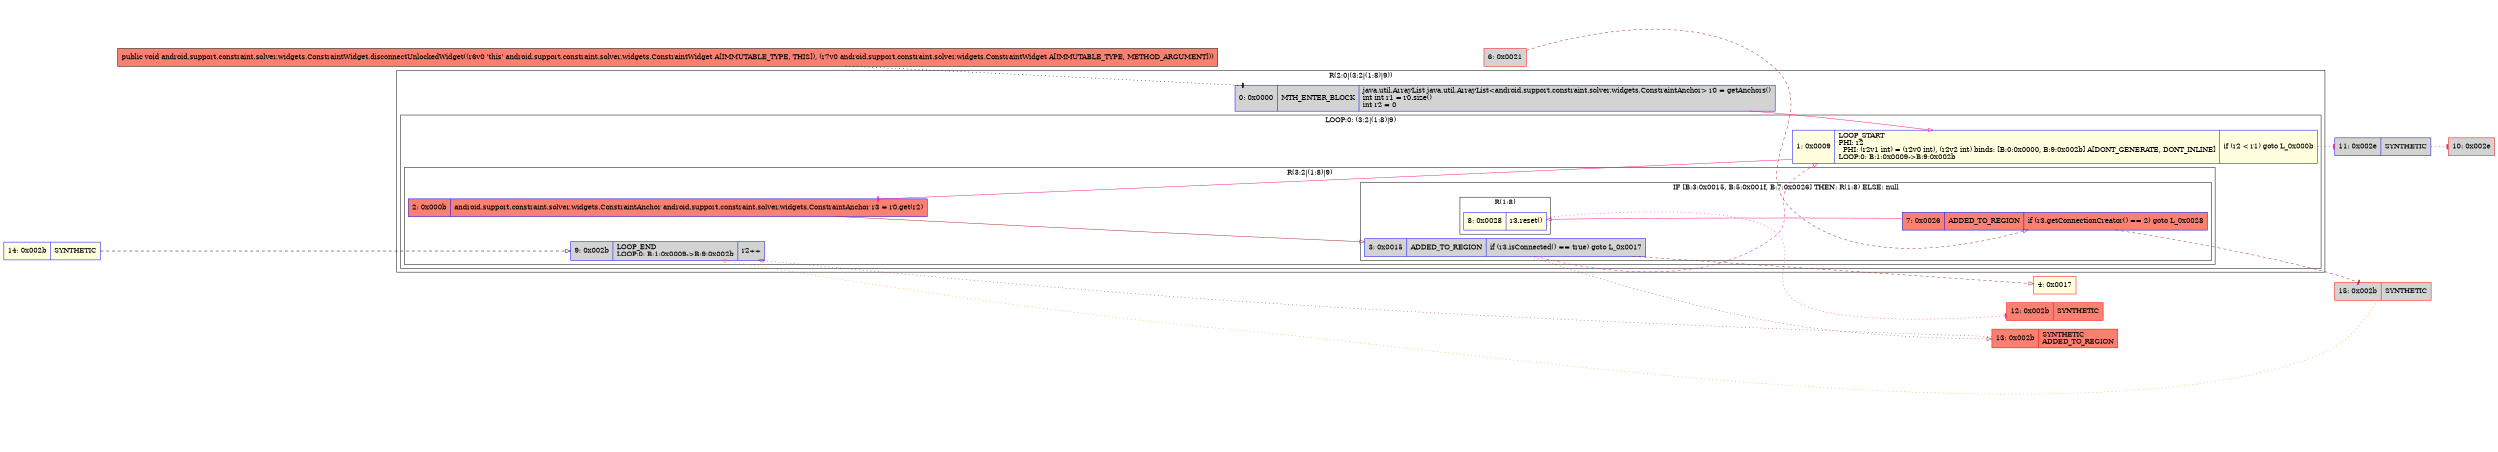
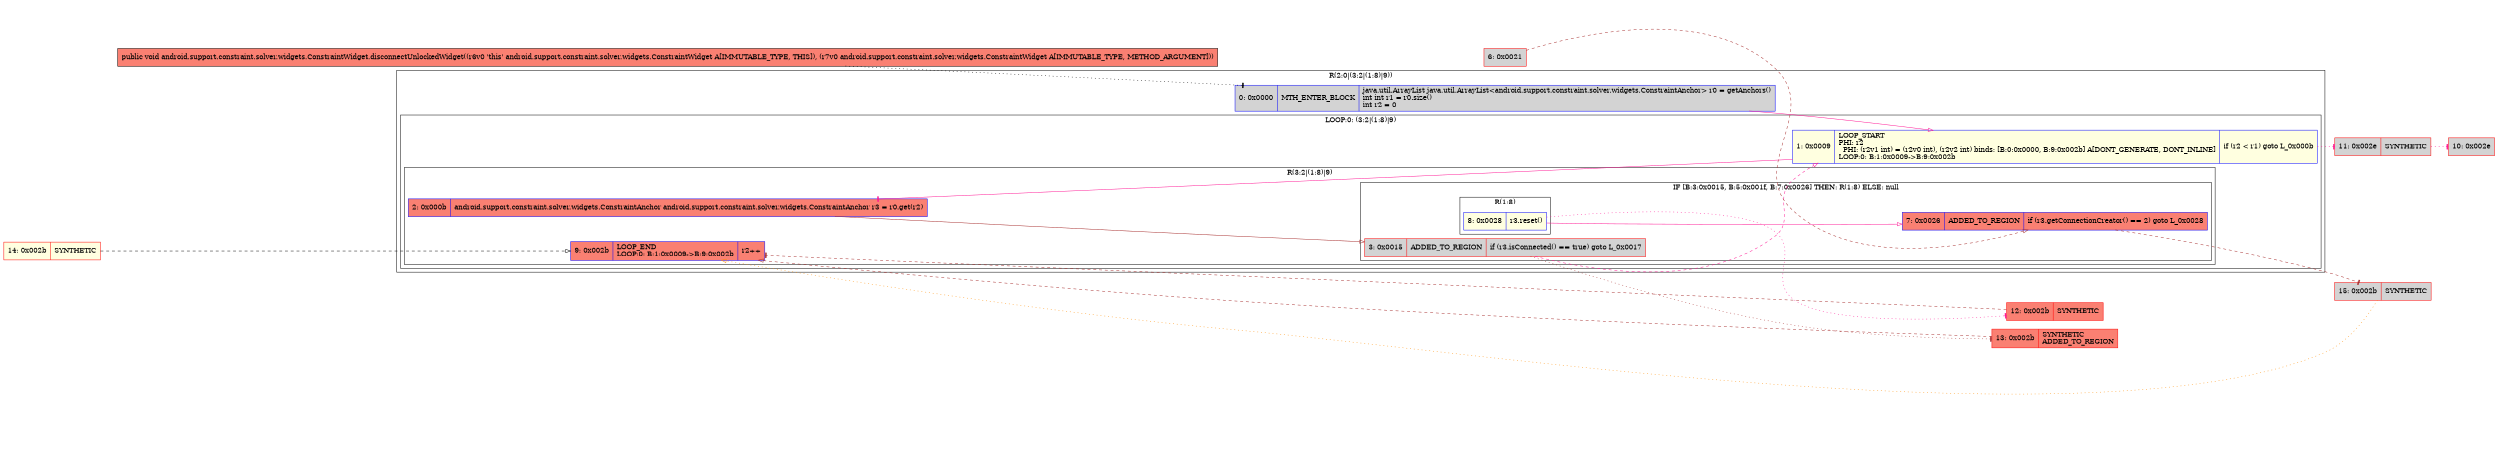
node "11: 0x002e": color blue -> red
edge "7: 0x0026" -> "8: 0x0028": reversed
node "3: 0x0015": color blue -> red
node "14: 0x002b": color blue -> red
node "9: 0x002b": fillcolor lightgrey -> salmon
edge "12: 0x002b" -> "9: 0x002b": added
node "4: 0x0017": removed
edge "13: 0x002b" -> "9: 0x002b": style dotted -> dashed
edge "3: 0x0015" -> "13: 0x002b": arrowhead onormal -> tee
